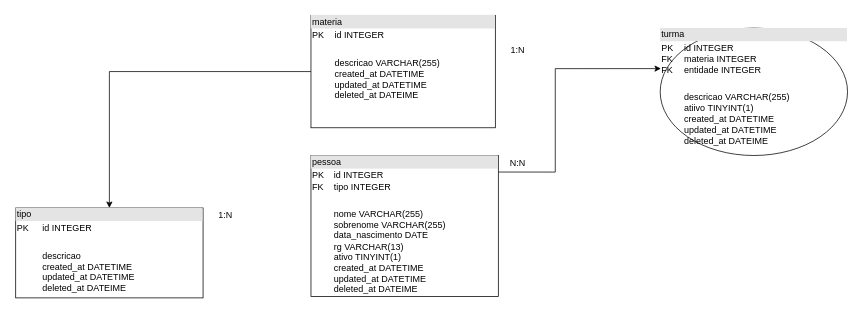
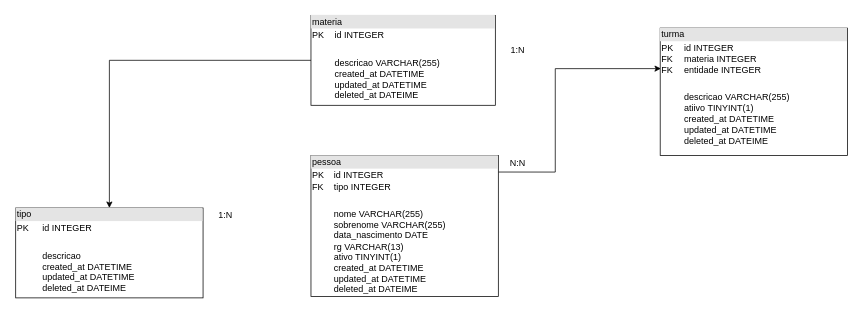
node "materia PK id INTEGER descricao VARCHAR(255) created_at DATETIME updated_at DATETIME deleted_at DATEIME": size 185x113 -> 185x90
node "turma PK FK FK id INTEGER materia INTEGER entidade INTEGER descricao VARCHAR(255) atiivo TINYINT(1) created_at DATETIME updated_at DATETIME deleted_at DATEIME": shape ellipse -> rectangle
